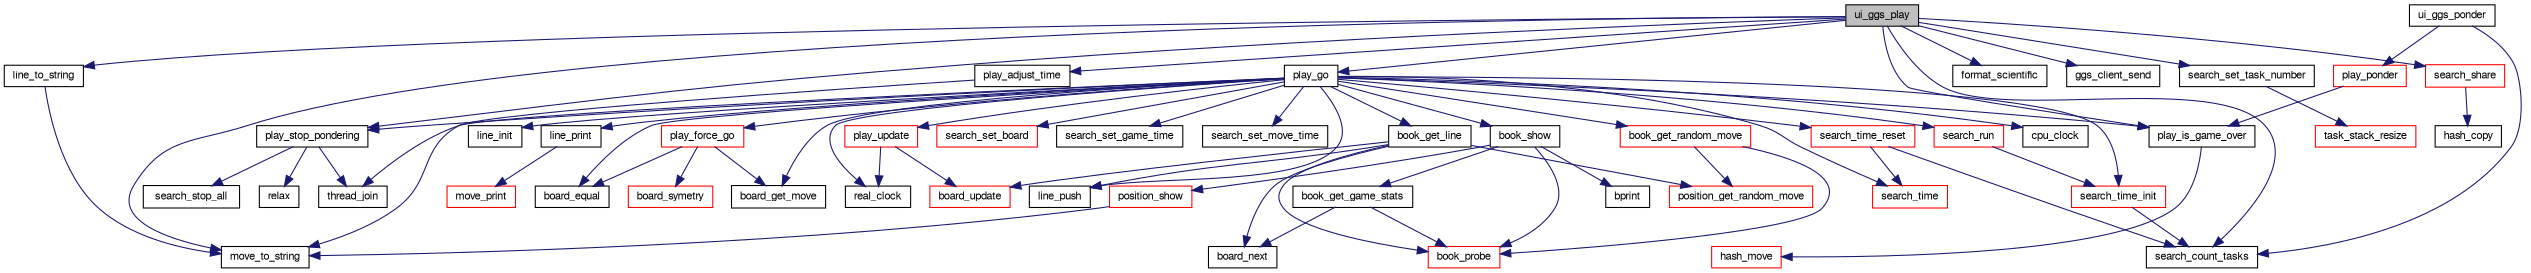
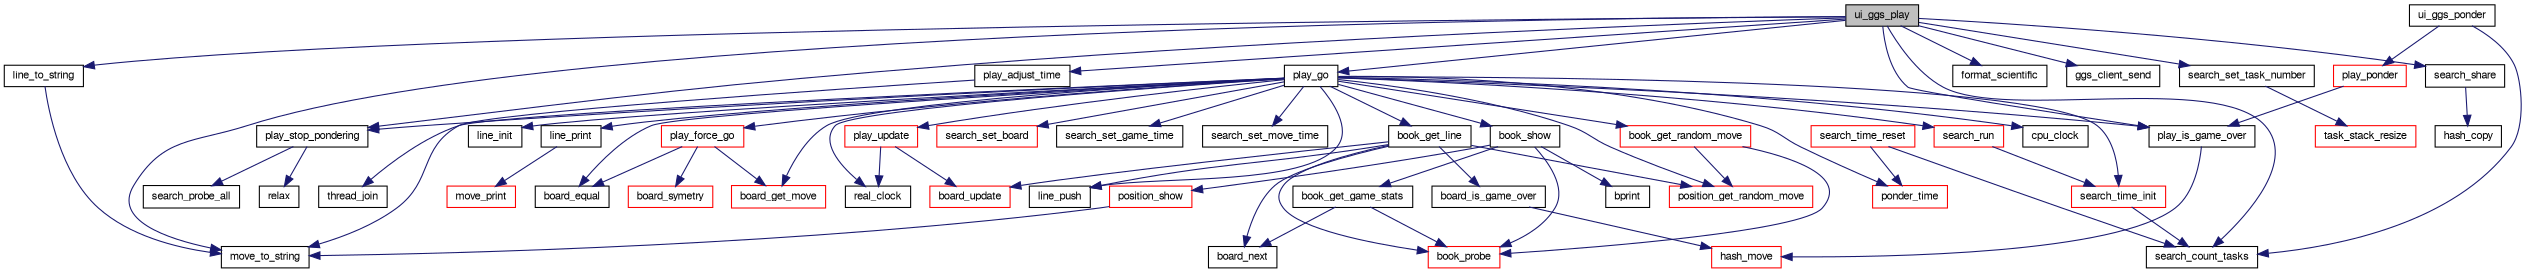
node "search_share": color red -> black
edge "play_go" -> "search_time_reset": now "play_go" -> "position_get_random_move"
edge "play_stop_pondering" -> "thread_join": removed
node "search_stop_all": label "search_stop_all" -> "search_probe_all"
node "board_get_move": color black -> red
node "board_is_game_over": added
node "search_time": label "search_time" -> "ponder_time"
